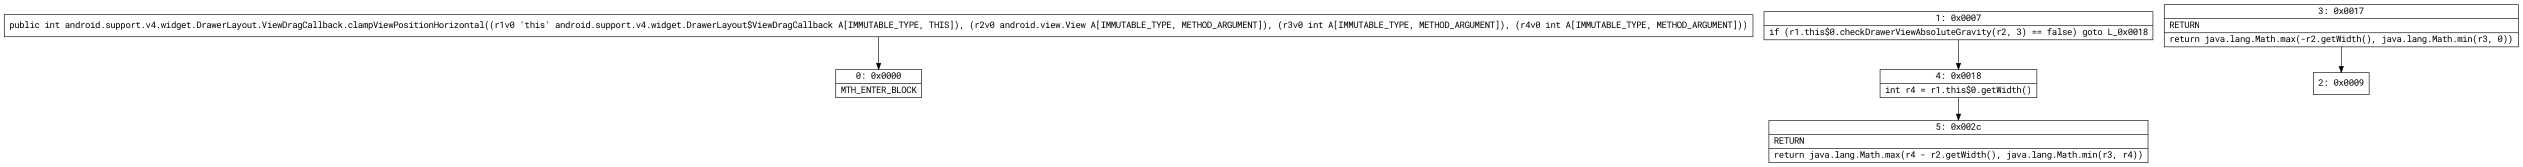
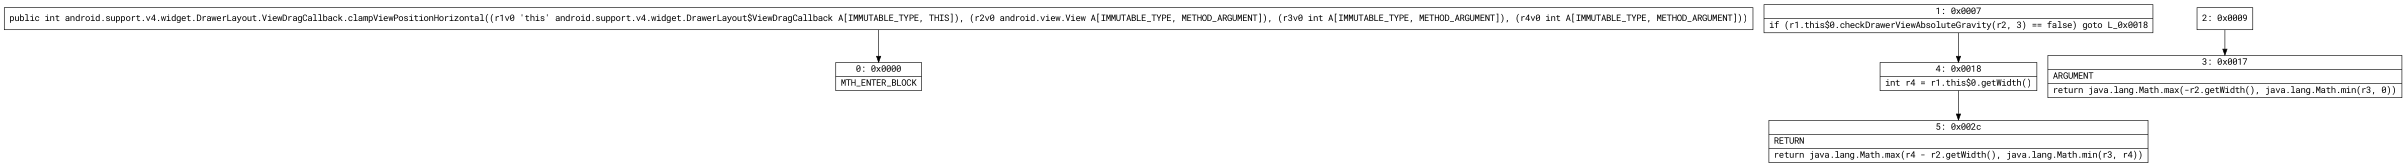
node "3: 0x0017": text "RETURN" -> "ARGUMENT"
edge "3: 0x0017" -> "2: 0x0009": reversed
